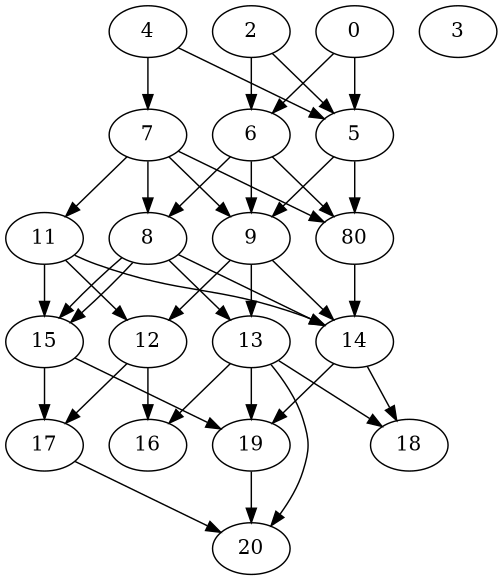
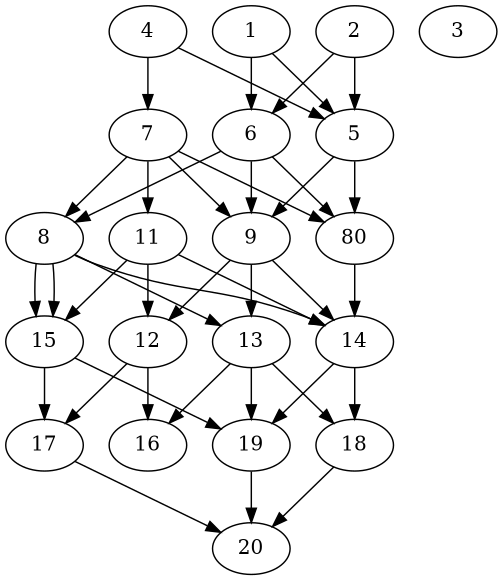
node "0": label "0" -> "1"
edge "13" -> "20": now "18" -> "20"
